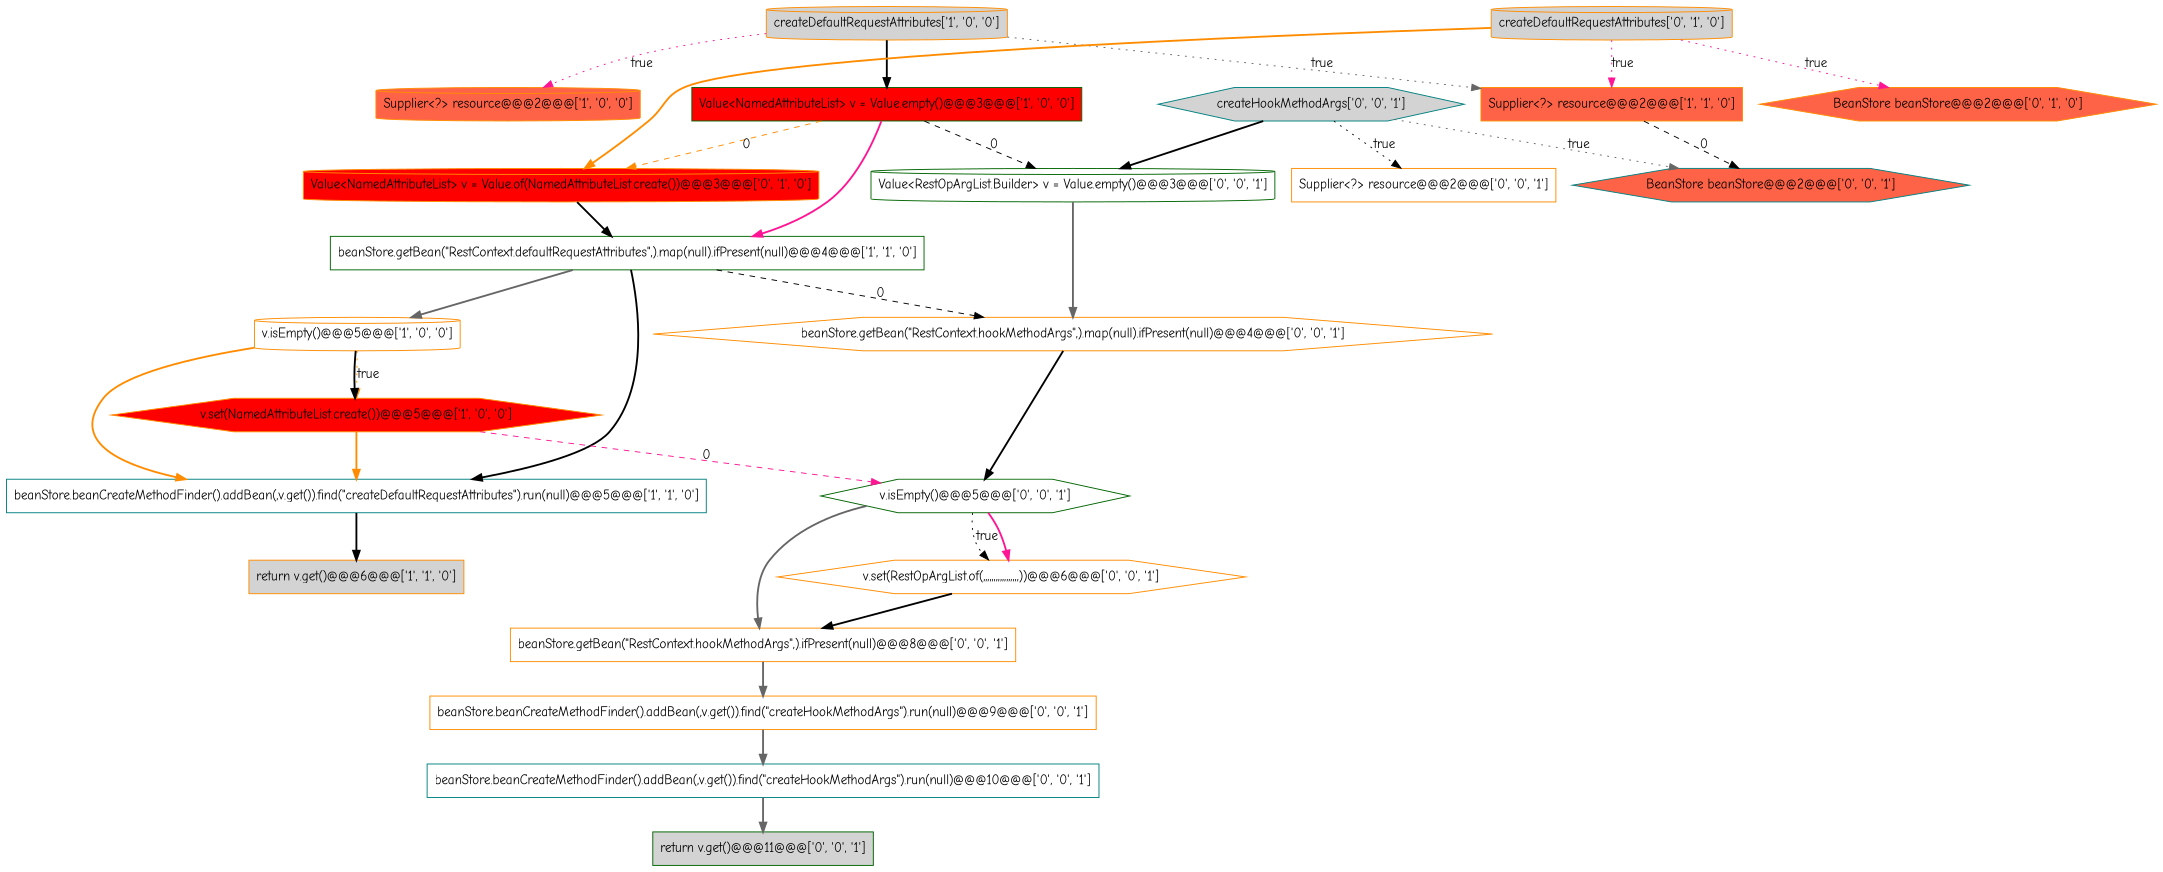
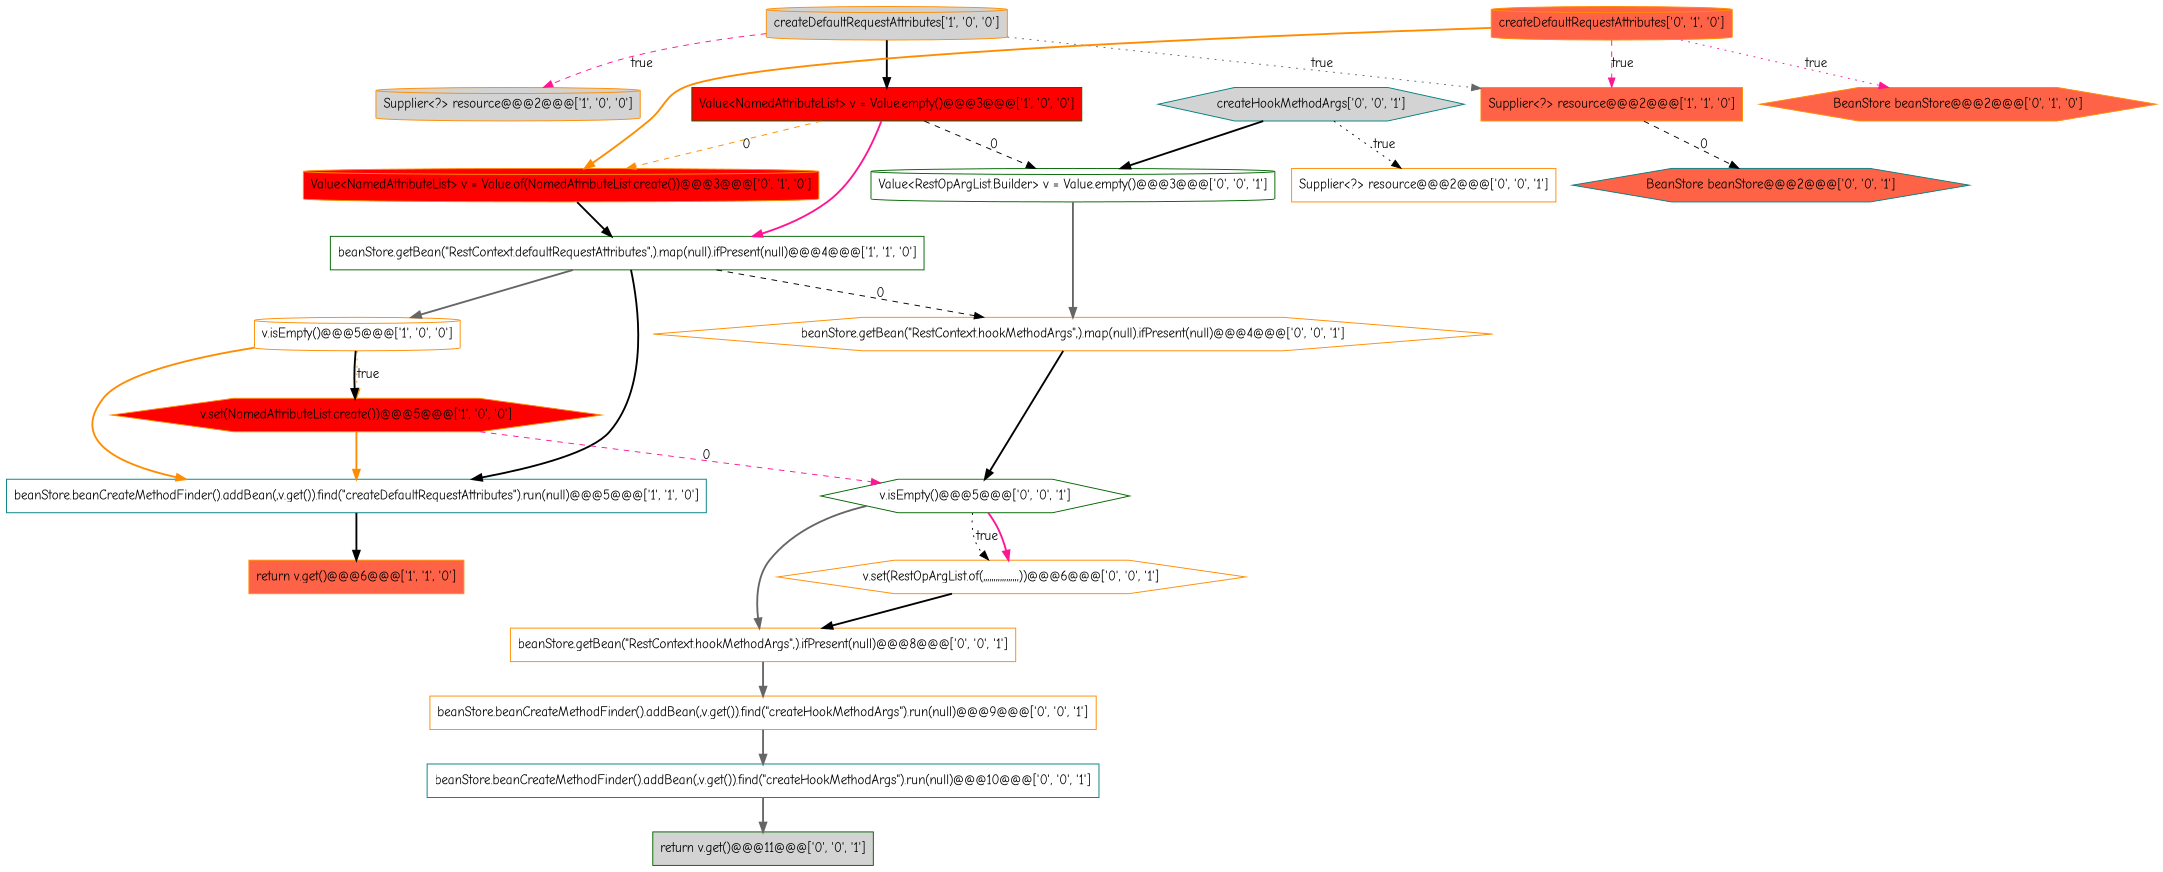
node "createDefaultRequestAttributes['0', '1', '0']": fillcolor lightgray -> tomato
edge "createDefaultRequestAttributes['1', '0', '0']" -> "Supplier<?> resource@@@2@@@['1', '0', '0']": style dotted -> dashed
edge "createDefaultRequestAttributes['0', '1', '0']" -> "Supplier<?> resource@@@2@@@['1', '1', '0']": style dotted -> dashed
node "Supplier<?> resource@@@2@@@['1', '0', '0']": fillcolor tomato -> lightgray
edge "createHookMethodArgs['0', '0', '1']" -> "BeanStore beanStore@@@2@@@['0', '0', '1']": removed, label "true"
node "return v.get()@@@6@@@['1', '1', '0']": fillcolor lightgray -> tomato
